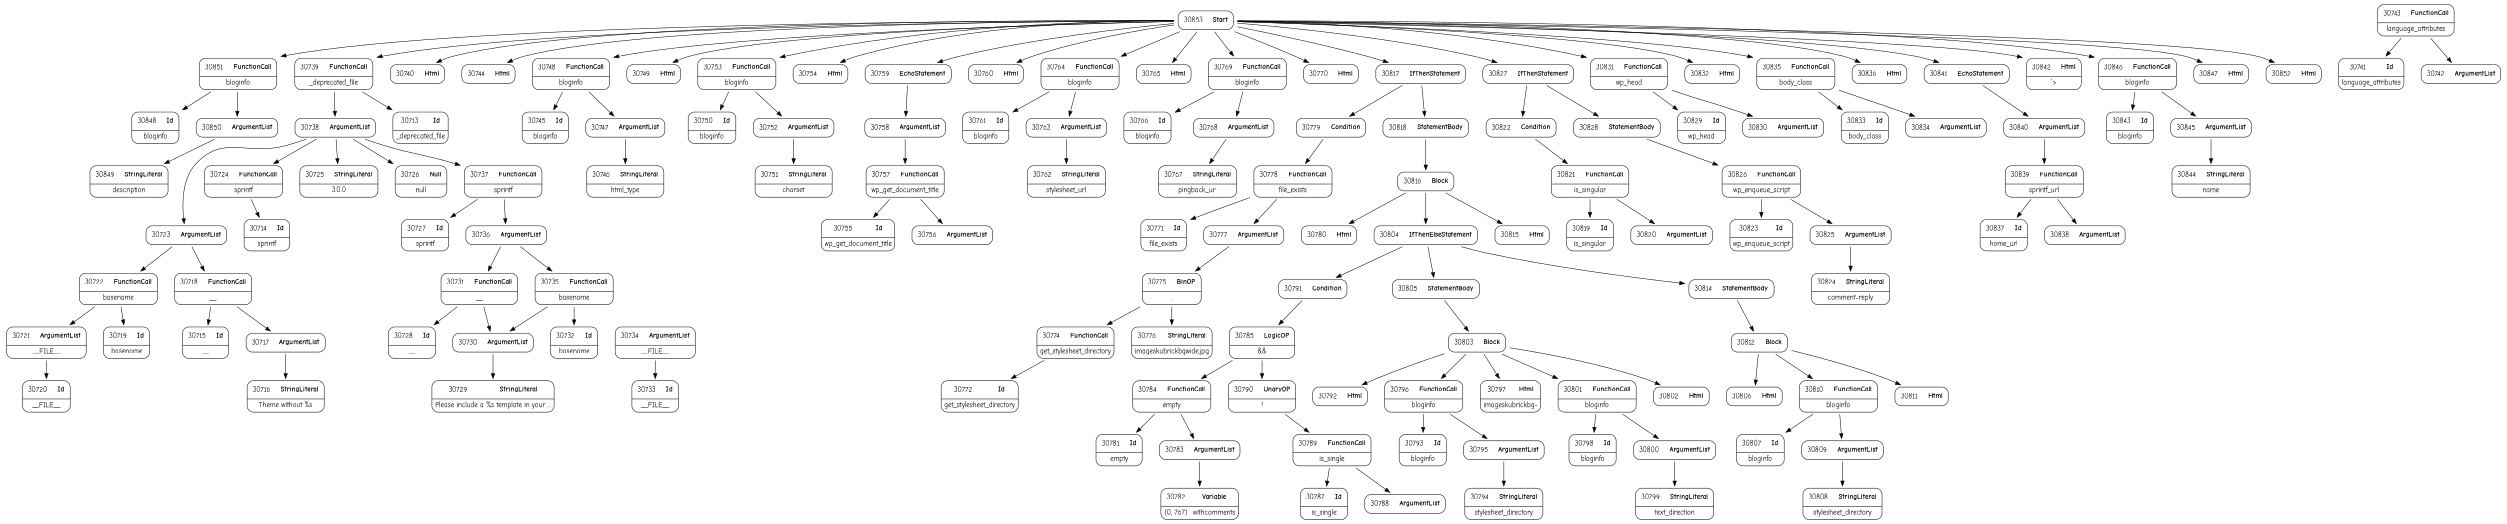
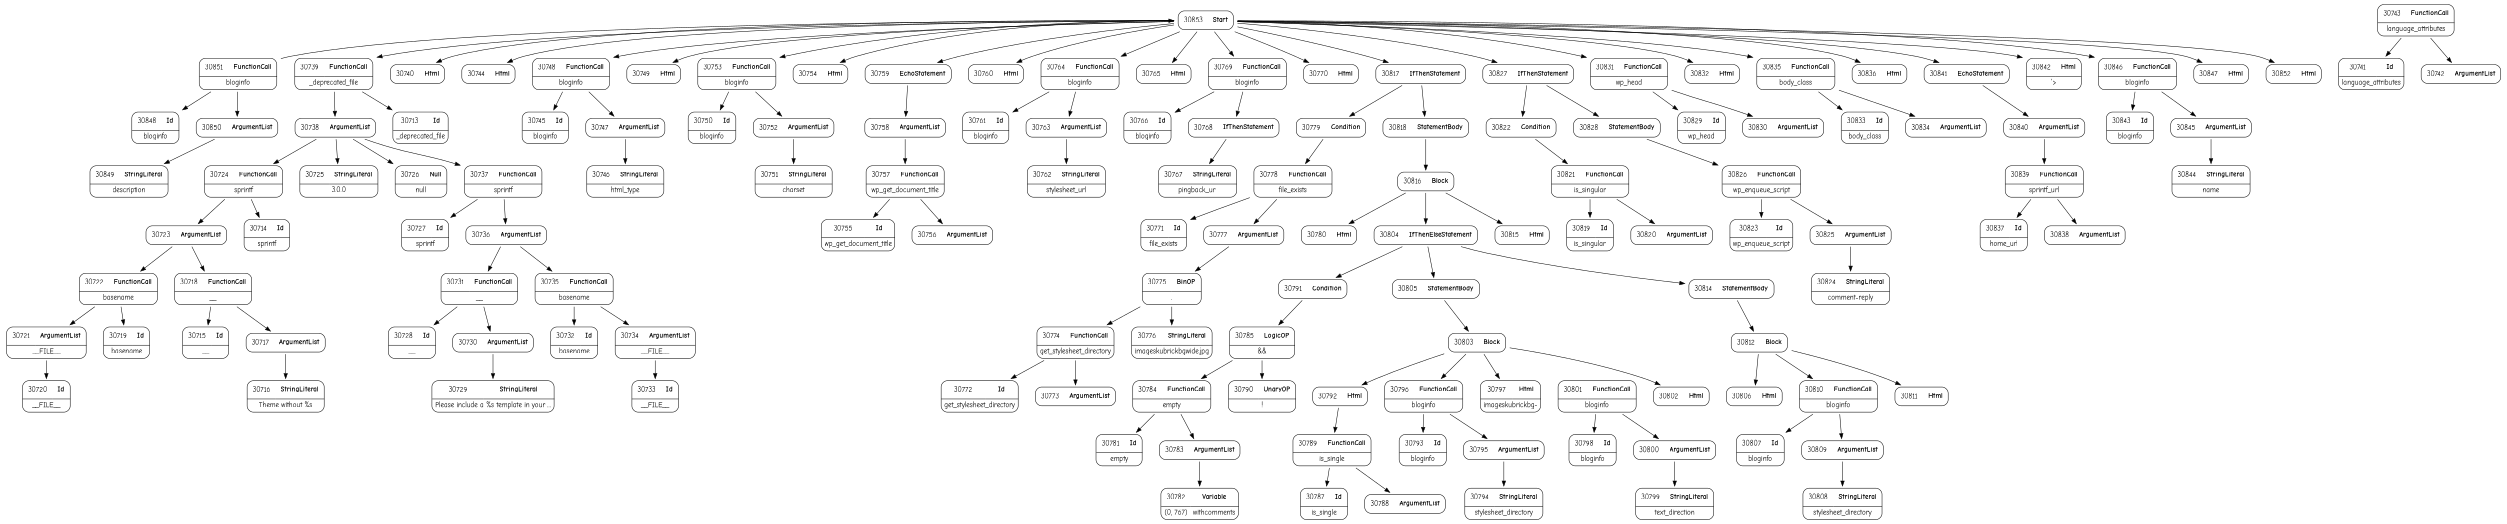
edge "30853" -> "30851": reversed
node "30768": text "ArgumentList" -> "IfThenStatement"
edge "30738" -> "30723": now "30724" -> "30723"
edge "30735" -> "30730": now "30735" -> "30734"
edge "30803" -> "30801": removed
node "30773": added
edge "30790" -> "30789": now "30792" -> "30789"
